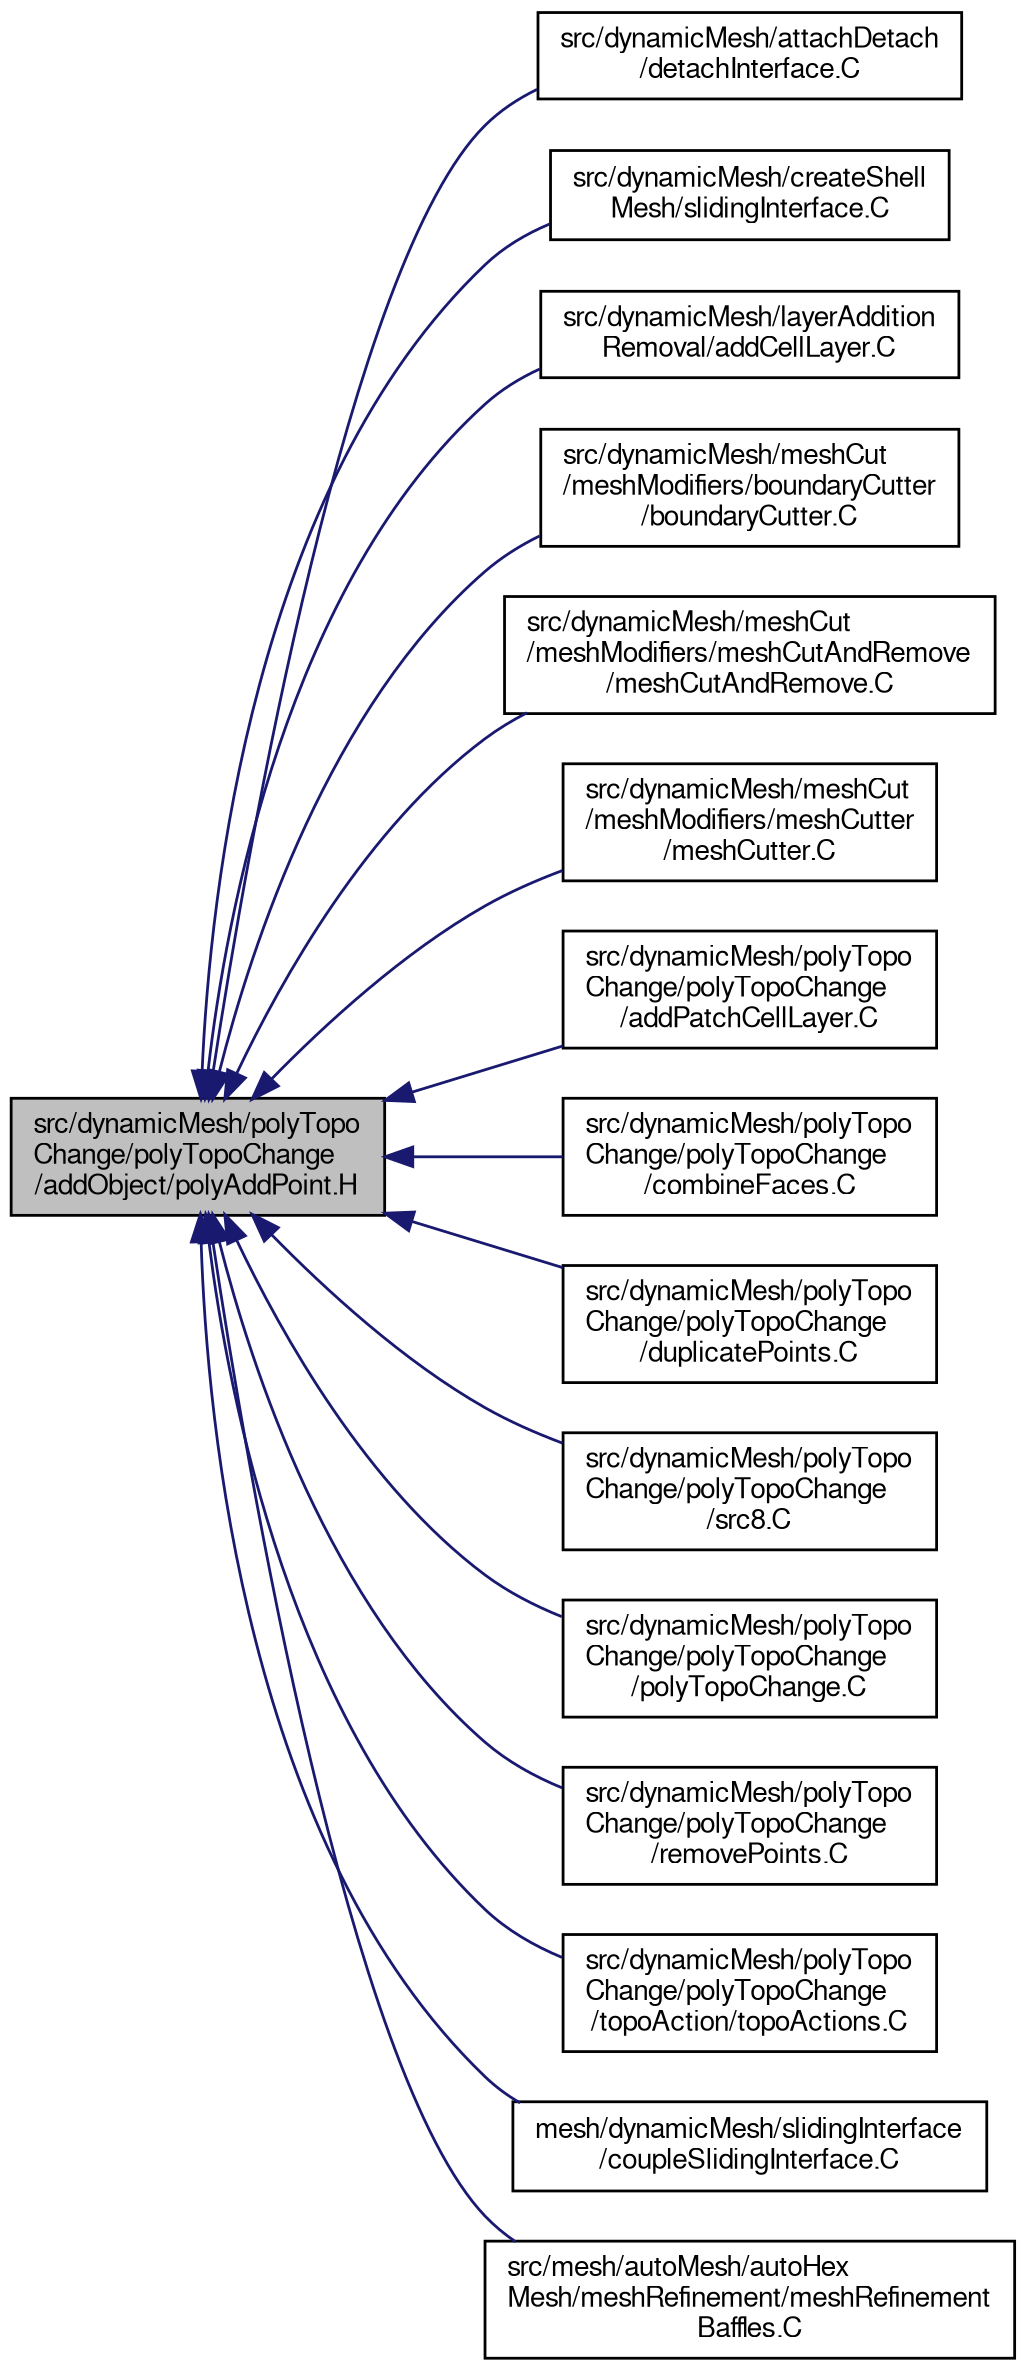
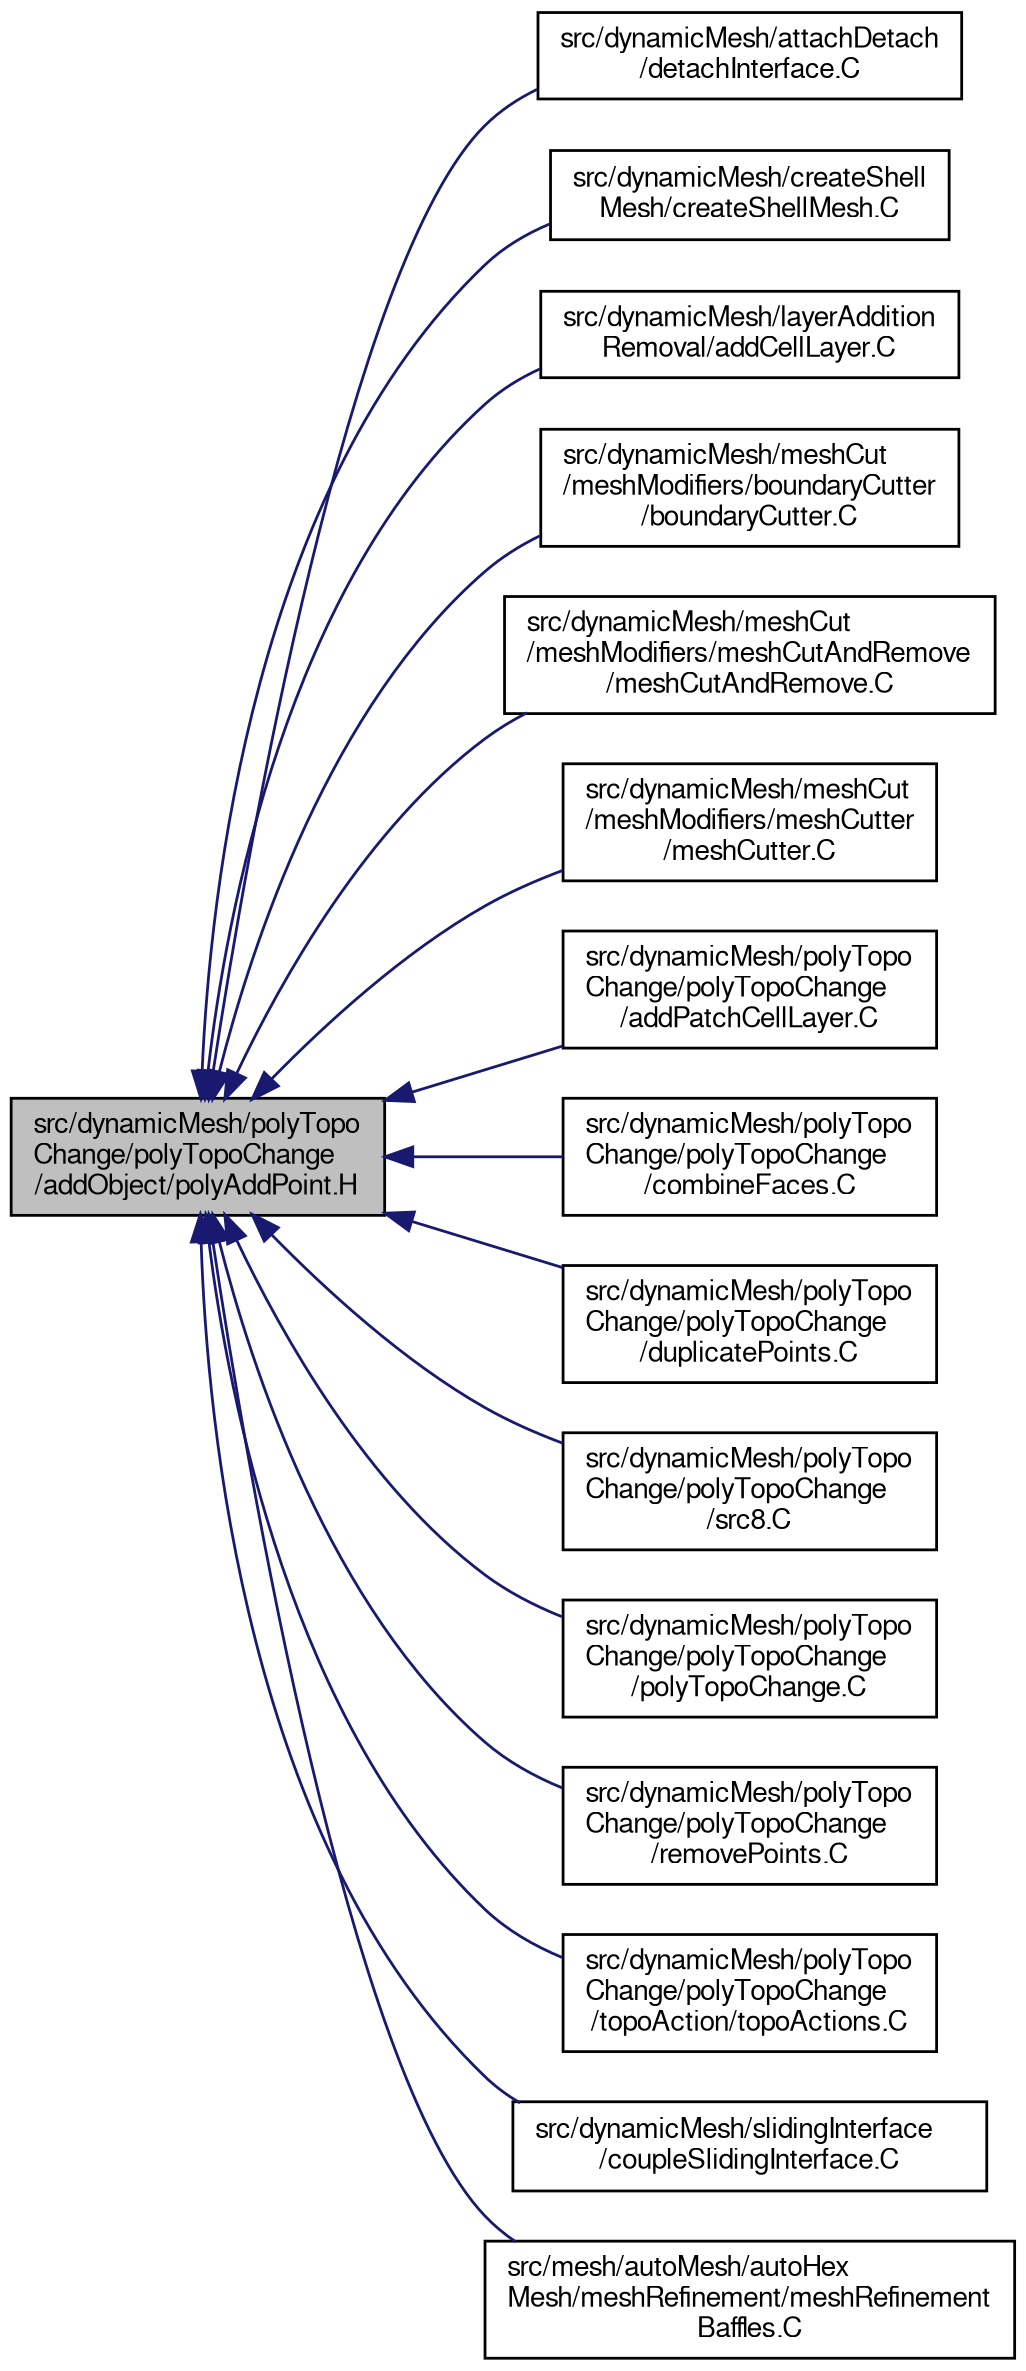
node "src/dynamicMesh/createShell Mesh/slidingInterface.C": label "src/dynamicMesh/createShell Mesh/slidingInterface.C" -> "src/dynamicMesh/createShell Mesh/createShellMesh.C"
node "mesh/dynamicMesh/slidingInterface /coupleSlidingInterface.C": label "mesh/dynamicMesh/slidingInterface /coupleSlidingInterface.C" -> "src/dynamicMesh/slidingInterface /coupleSlidingInterface.C"
